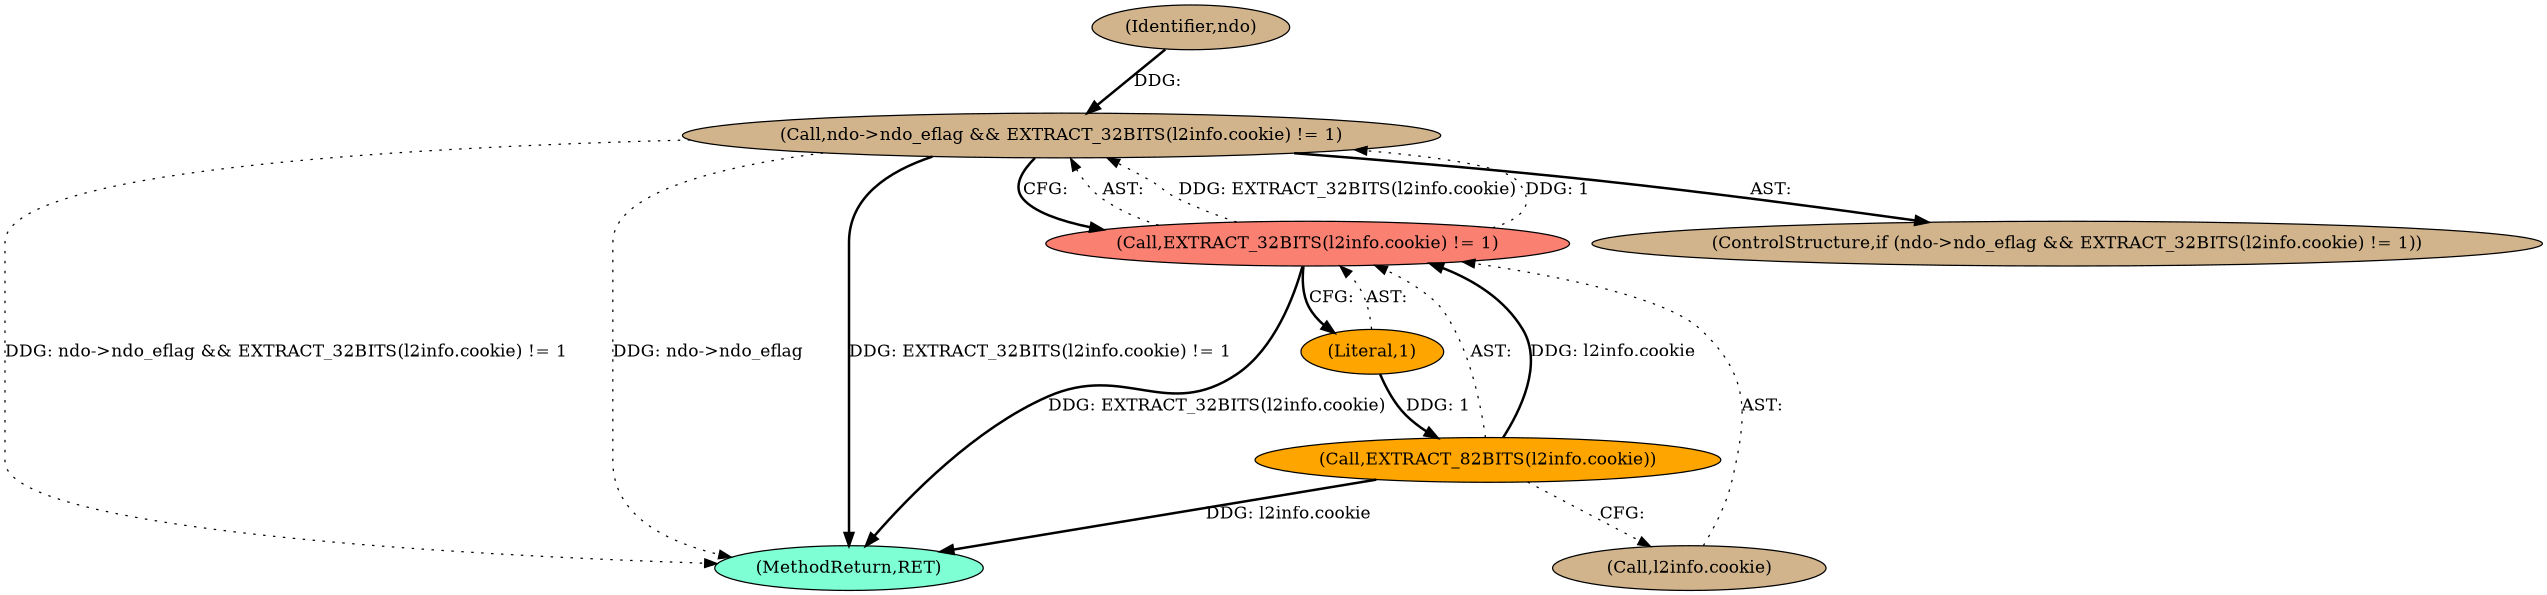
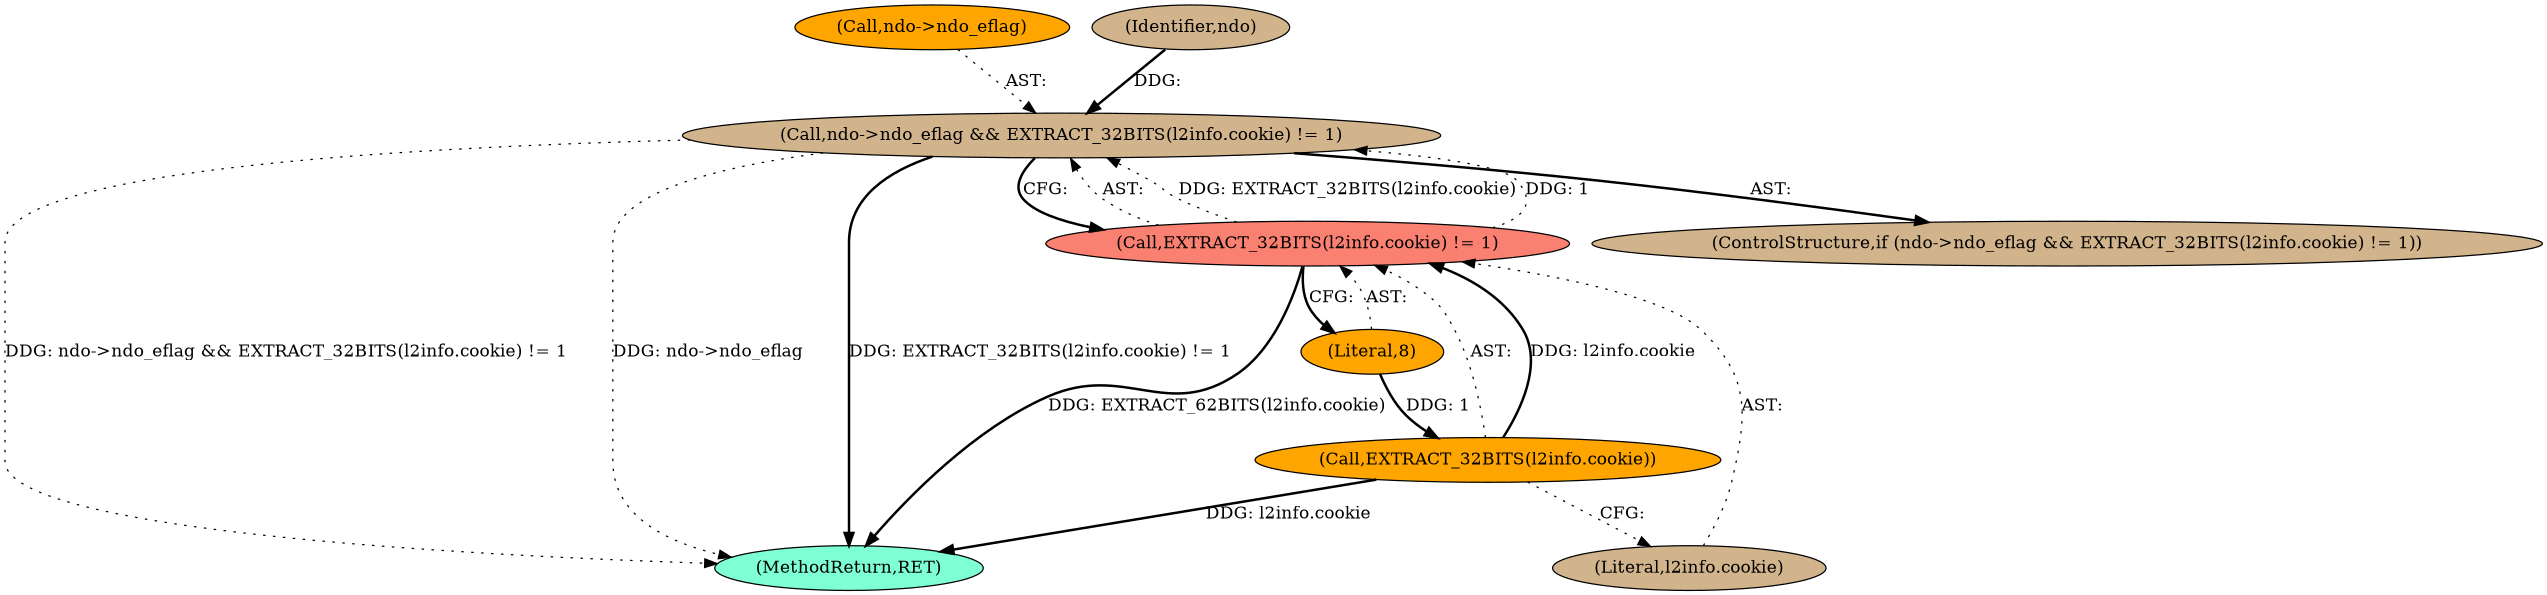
node "(Call,ndo->ndo_eflag)": added
node "(Literal,1)": label "(Literal,1)" -> "(Literal,8)"
edge "(Call,EXTRACT_32BITS(l2info.cookie) != 1)" -> "(MethodReturn,RET)": label "DDG: EXTRACT_32BITS(l2info.cookie)" -> "DDG: EXTRACT_62BITS(l2info.cookie)"
node "(Call,EXTRACT_82BITS(l2info.cookie))": label "(Call,EXTRACT_82BITS(l2info.cookie))" -> "(Call,EXTRACT_32BITS(l2info.cookie))"
node "(Call,l2info.cookie)": label "(Call,l2info.cookie)" -> "(Literal,l2info.cookie)"
